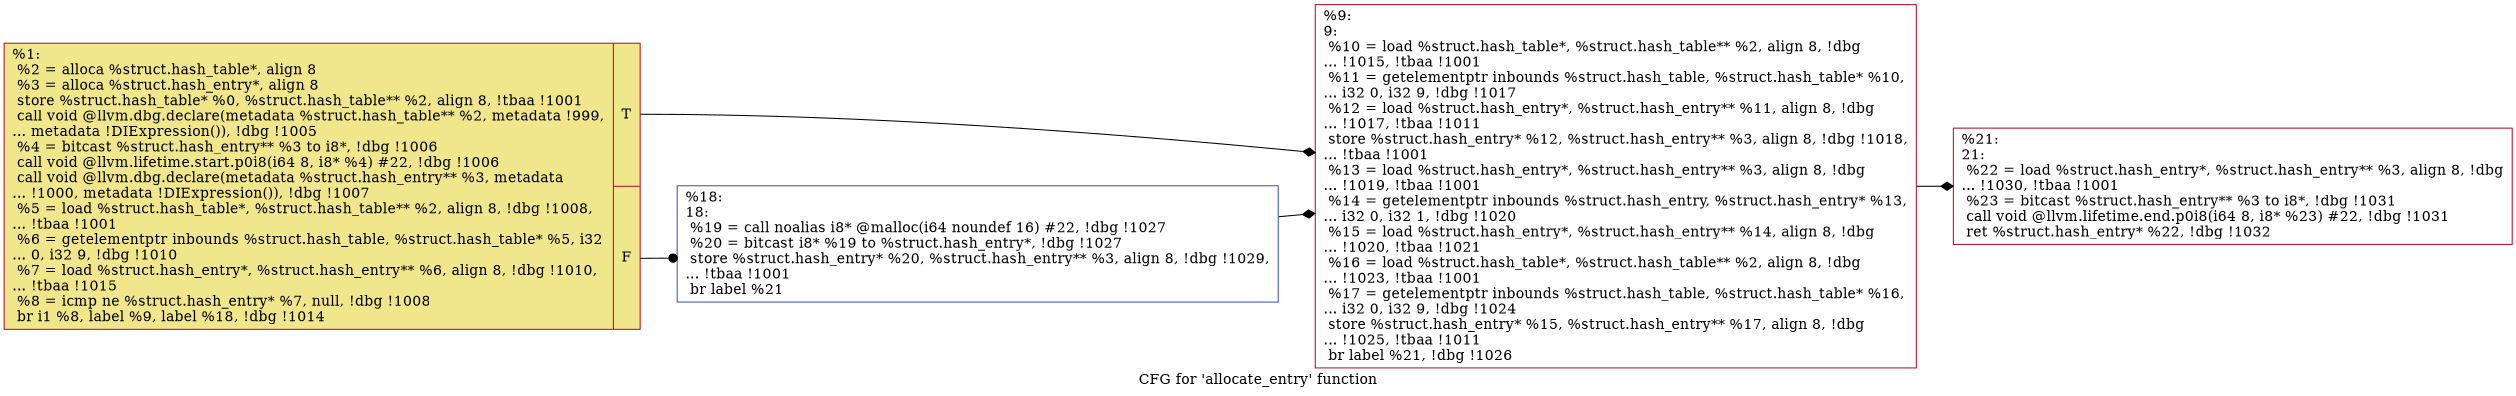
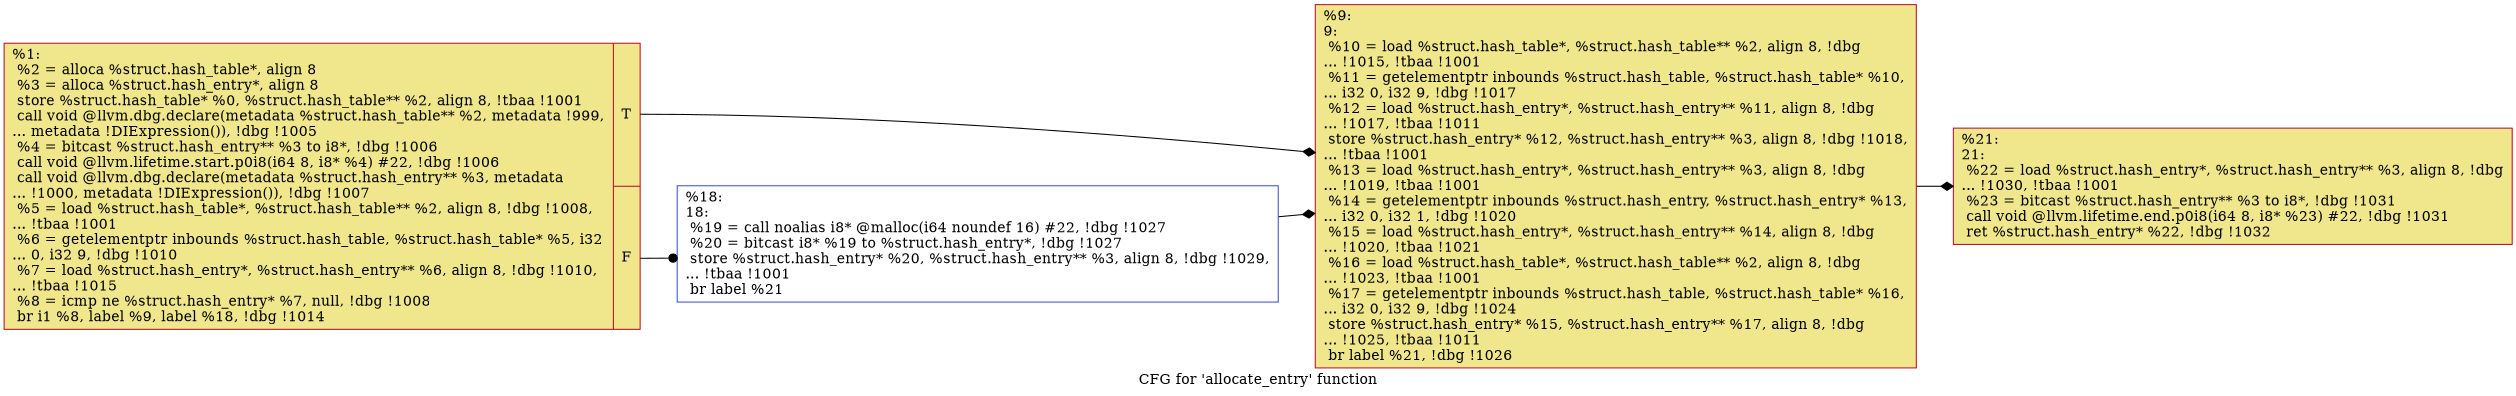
node "%9:": fillcolor white -> khaki
node "%21:": fillcolor white -> khaki
